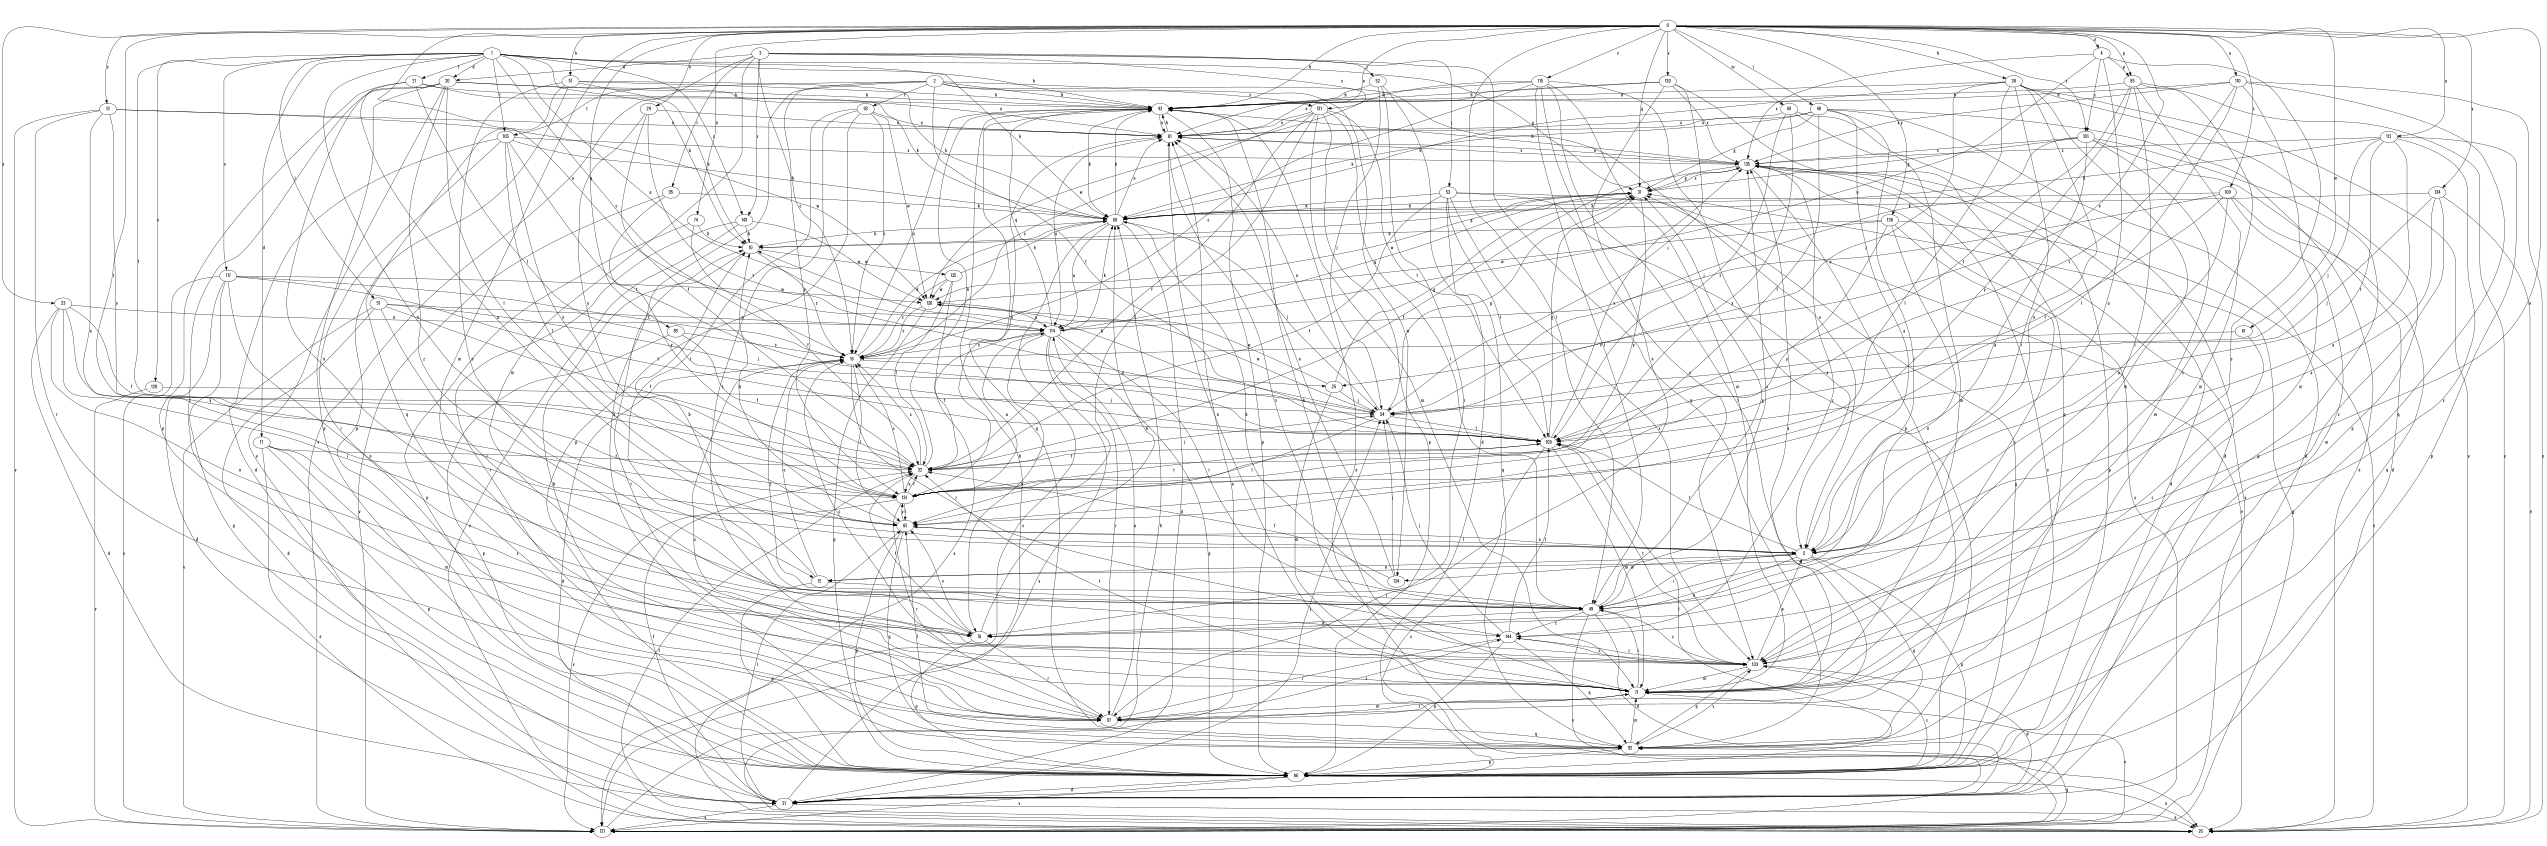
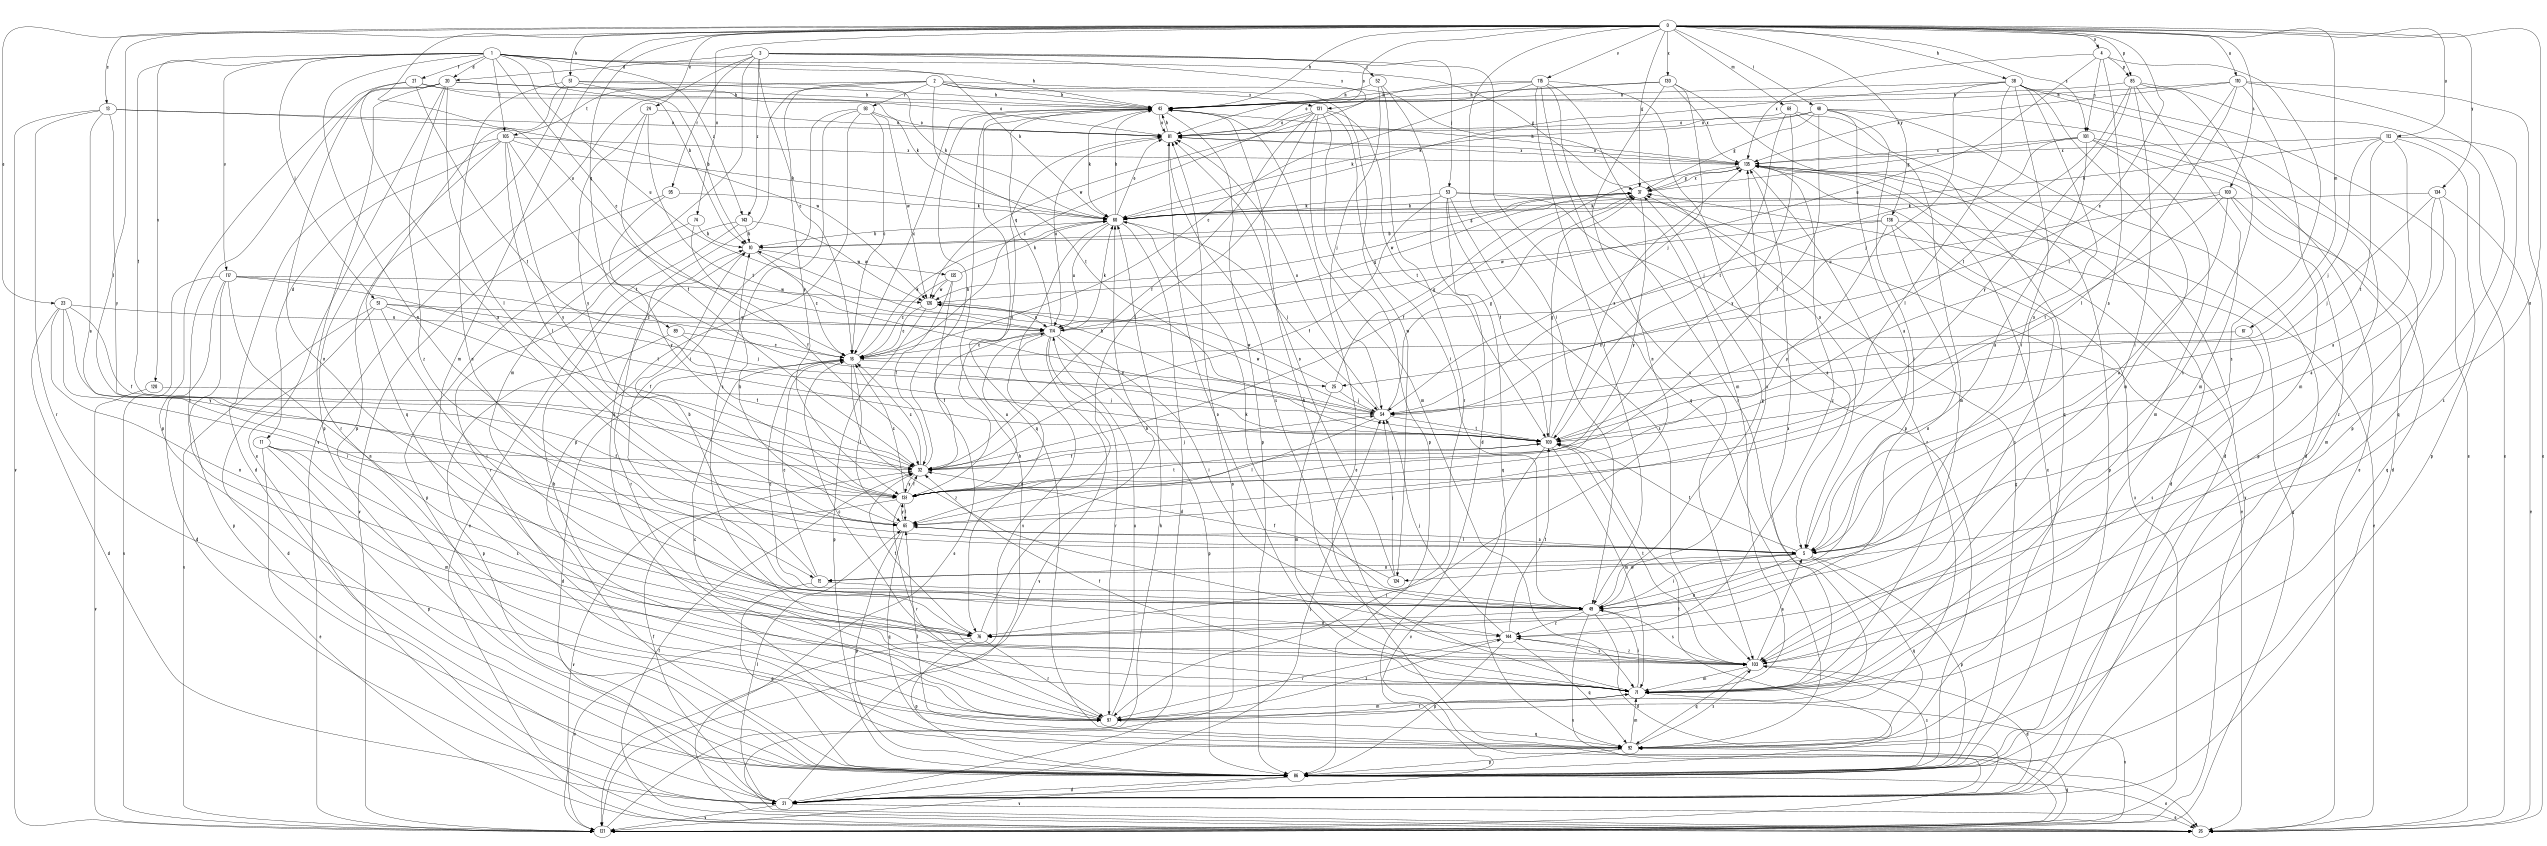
edge "1" -> "17": now "105" -> "17"
edge "76" -> "65": now "76" -> "121"
